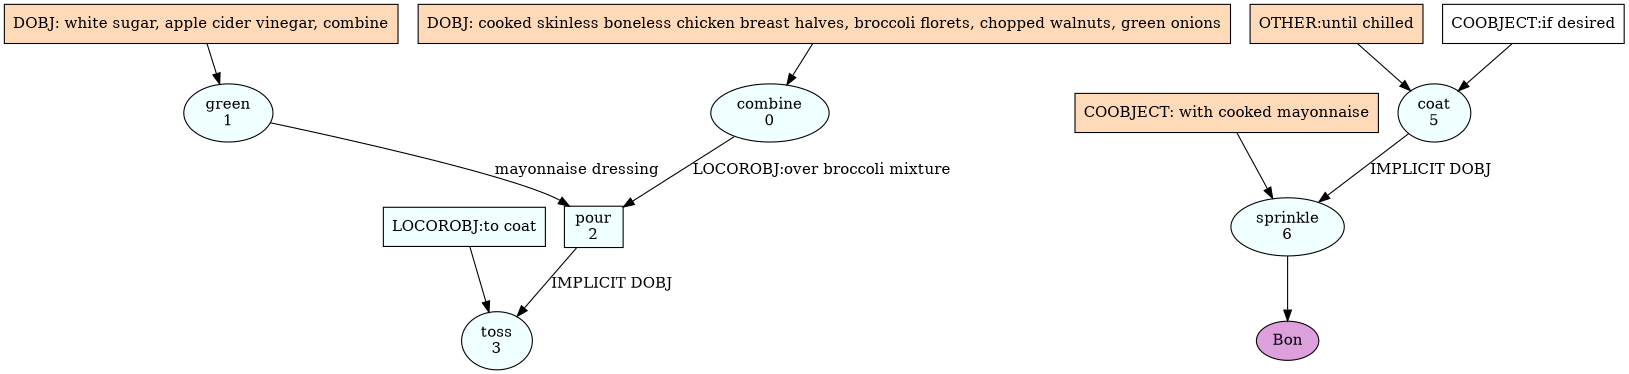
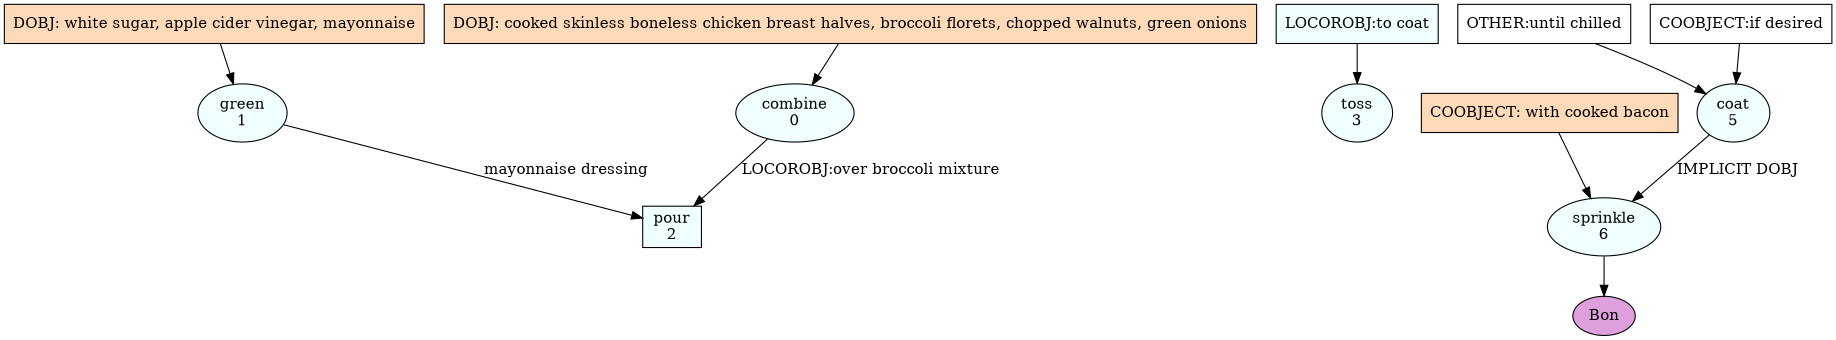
node "DOBJ: white sugar, apple cider vinegar, combine": label "DOBJ: white sugar, apple cider vinegar, combine" -> "DOBJ: white sugar, apple cider vinegar, mayonnaise"
node "OTHER:until chilled": fillcolor peachpuff -> white
node "COOBJECT: with cooked mayonnaise": label "COOBJECT: with cooked mayonnaise" -> "COOBJECT: with cooked bacon"
edge "pour 2" -> "toss 3": removed, label "IMPLICIT DOBJ"
